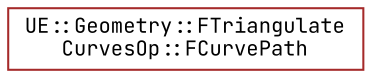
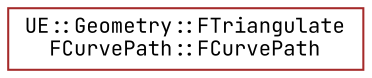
node "UE::Geometry::FTriangulate CurvesOp::FCurvePath": label "UE::Geometry::FTriangulate CurvesOp::FCurvePath" -> "UE::Geometry::FTriangulate FCurvePath::FCurvePath"
